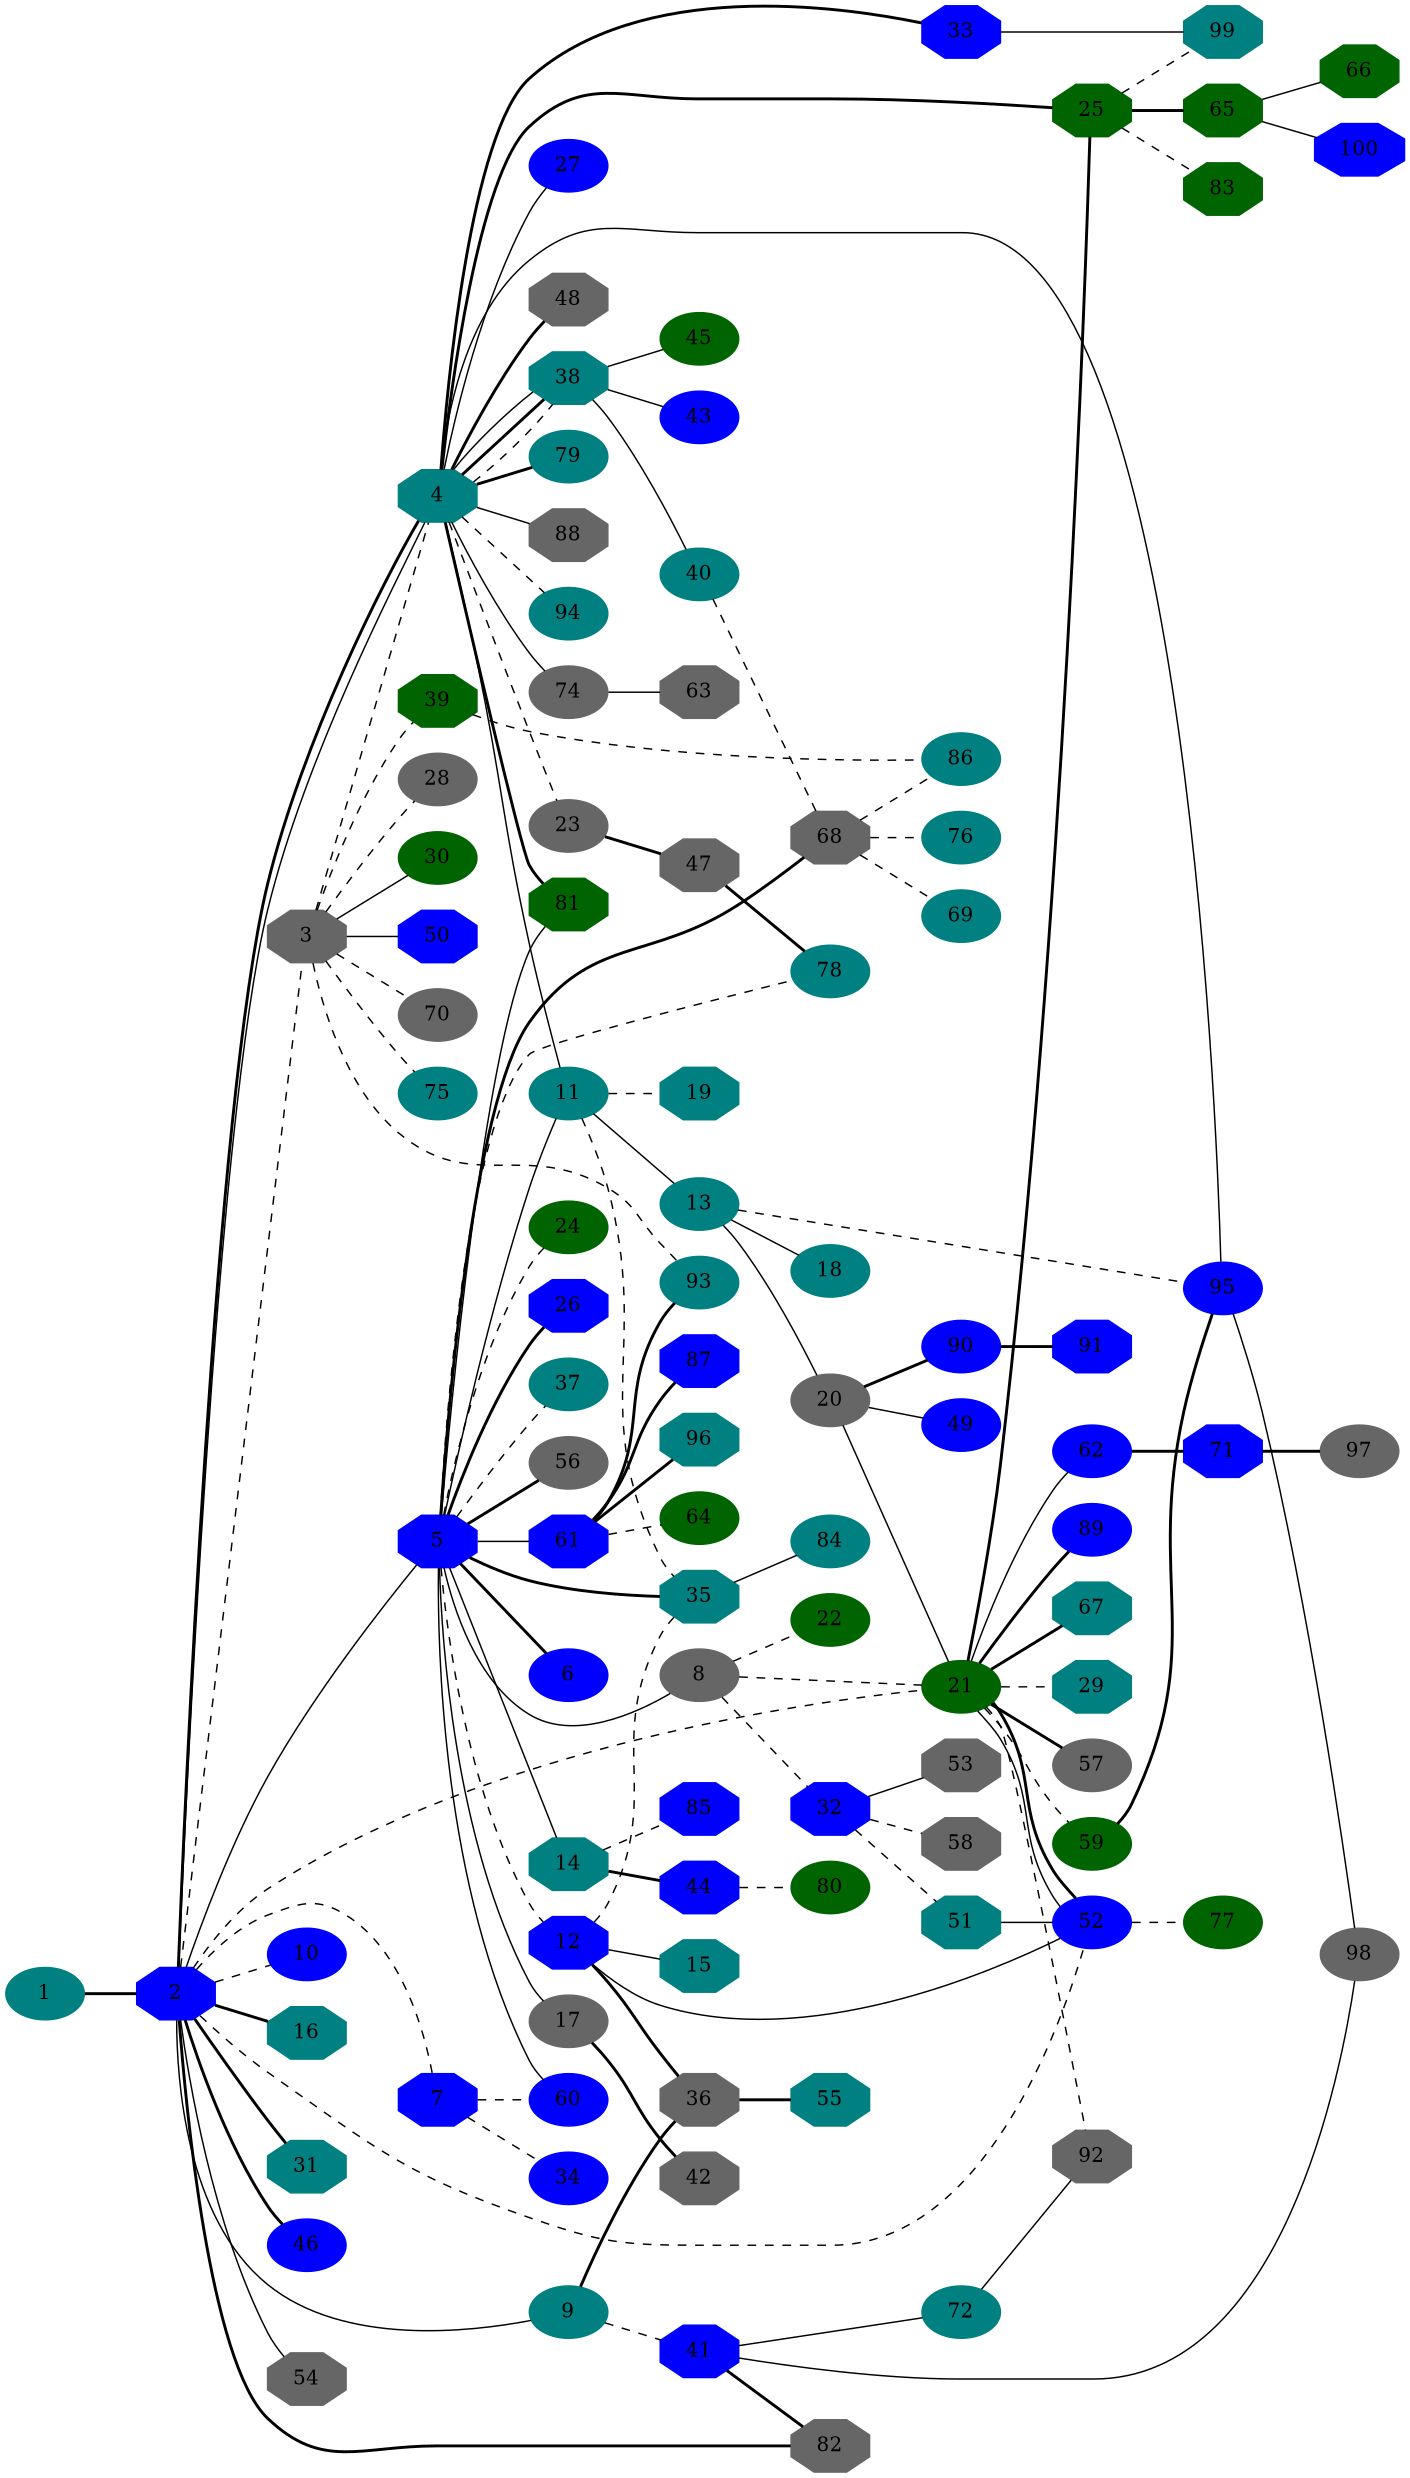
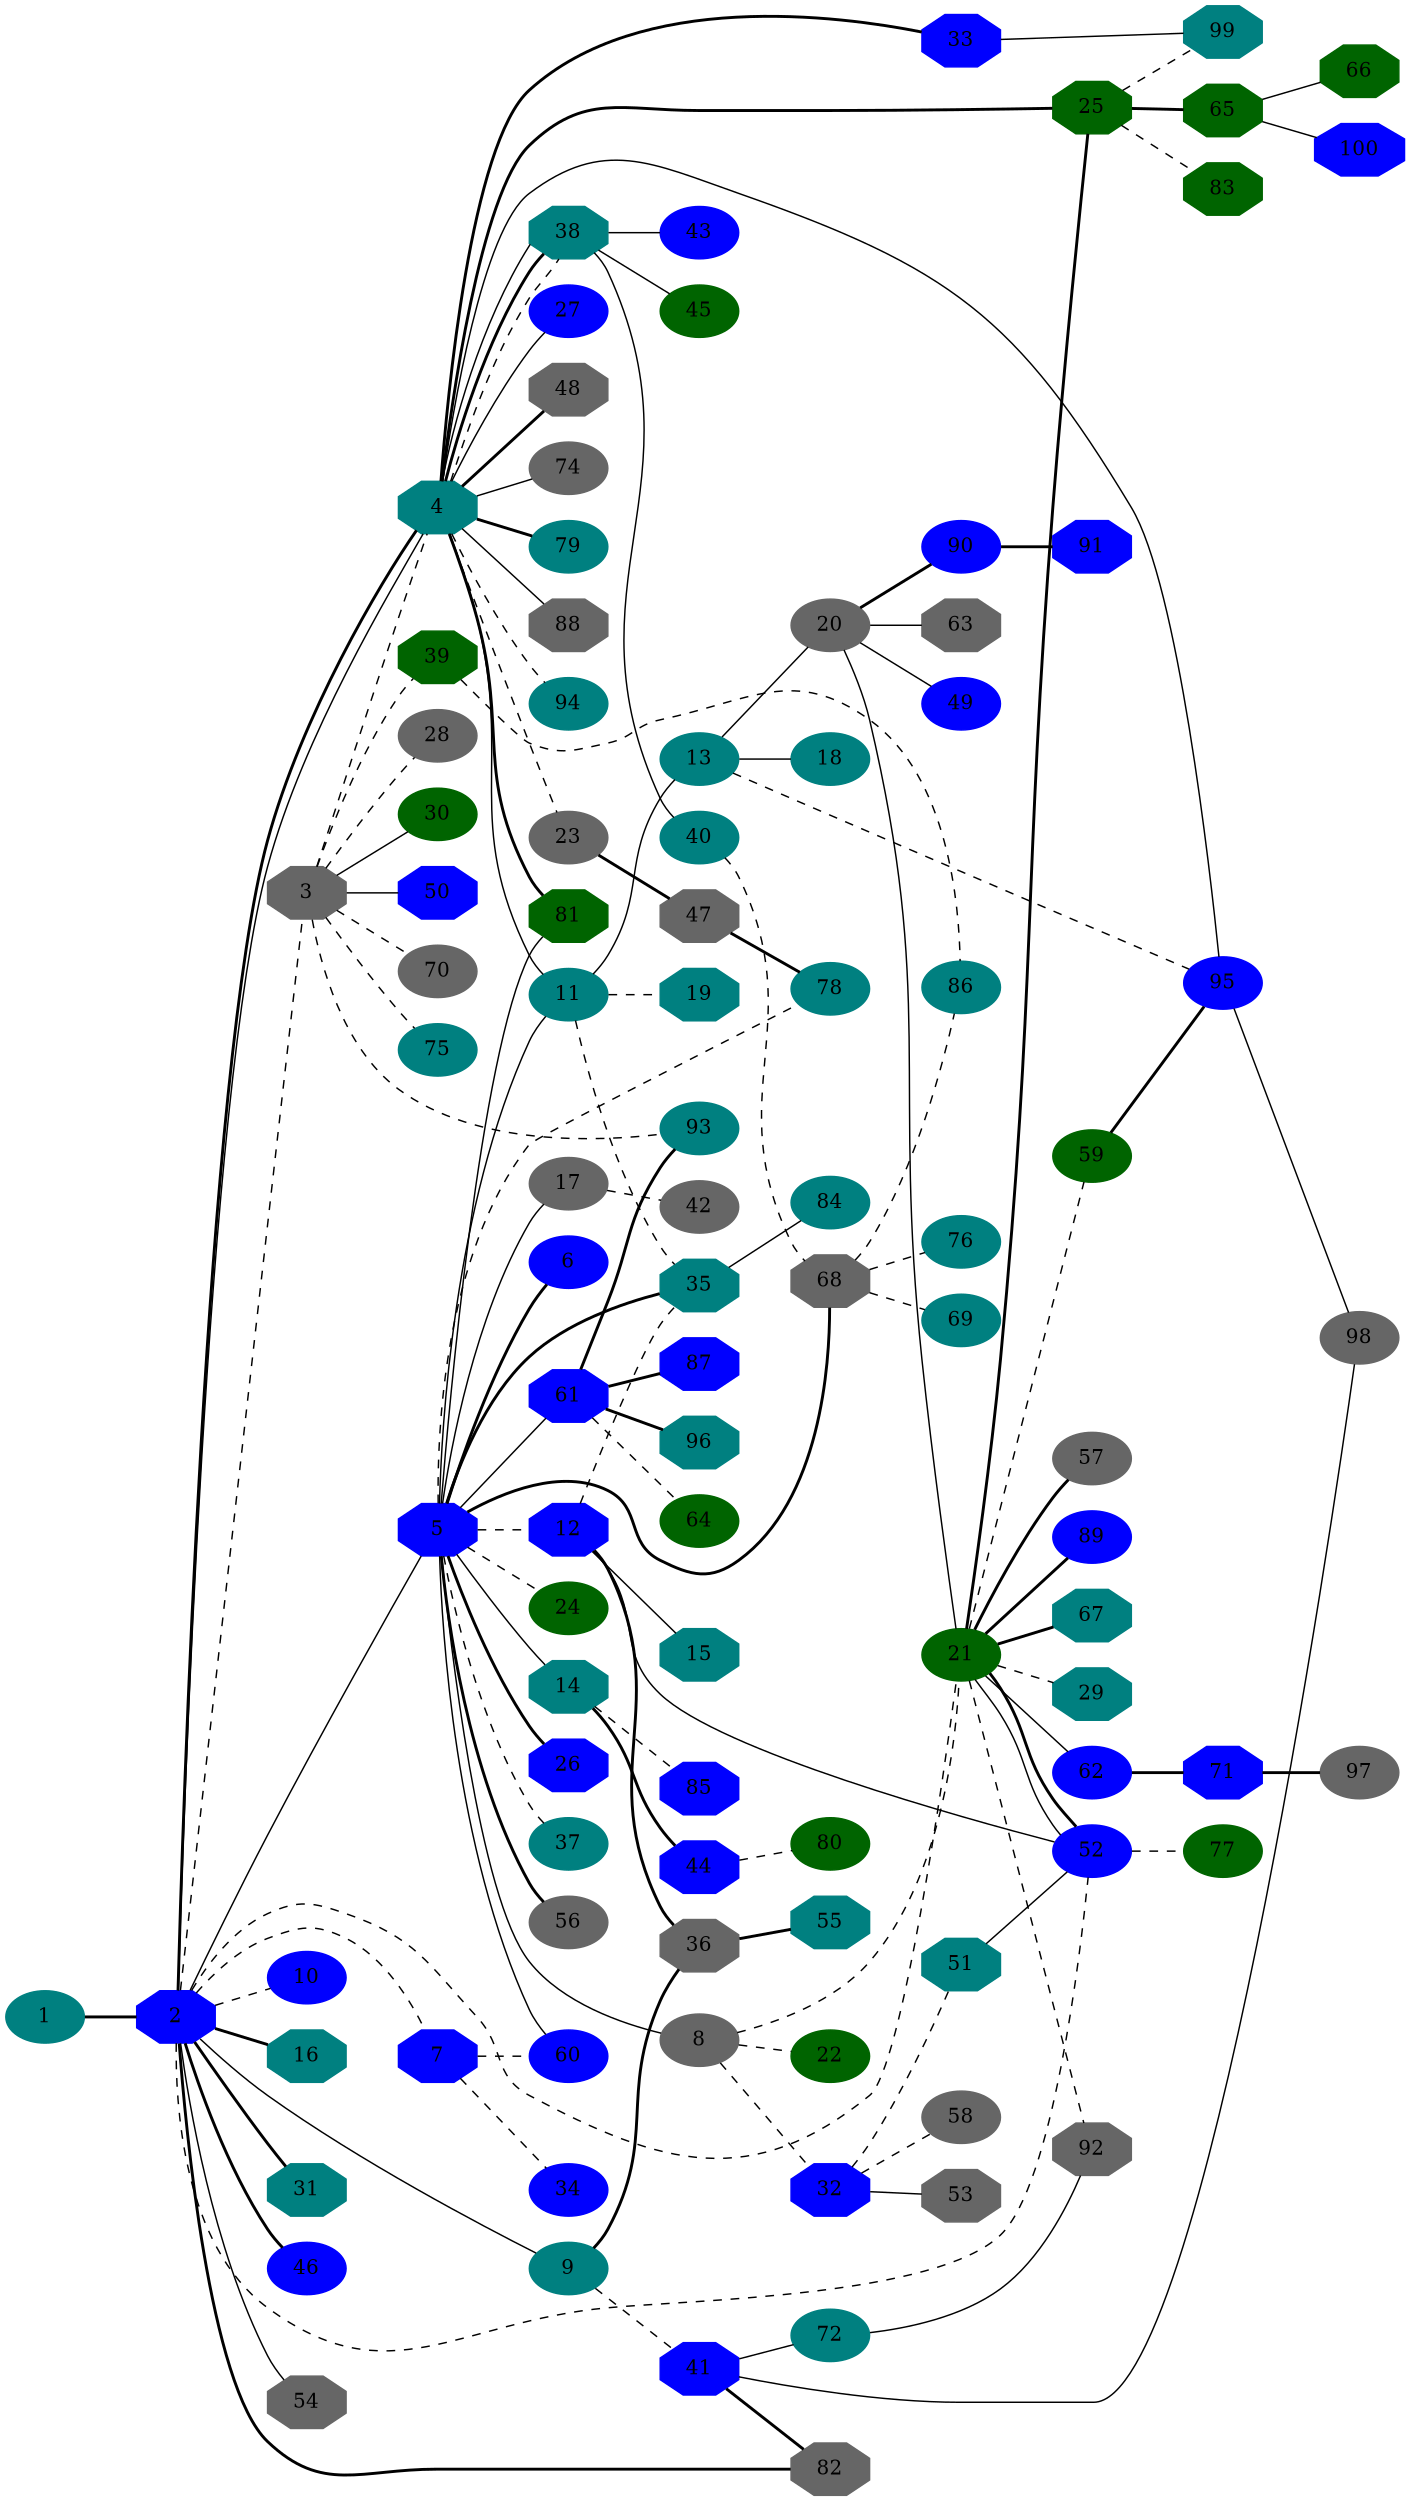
edge "74" -- "63": now "20" -- "63"
node "58": shape octagon -> ellipse
edge "17" -- "42": style bold -> dashed
node "42": shape octagon -> ellipse
